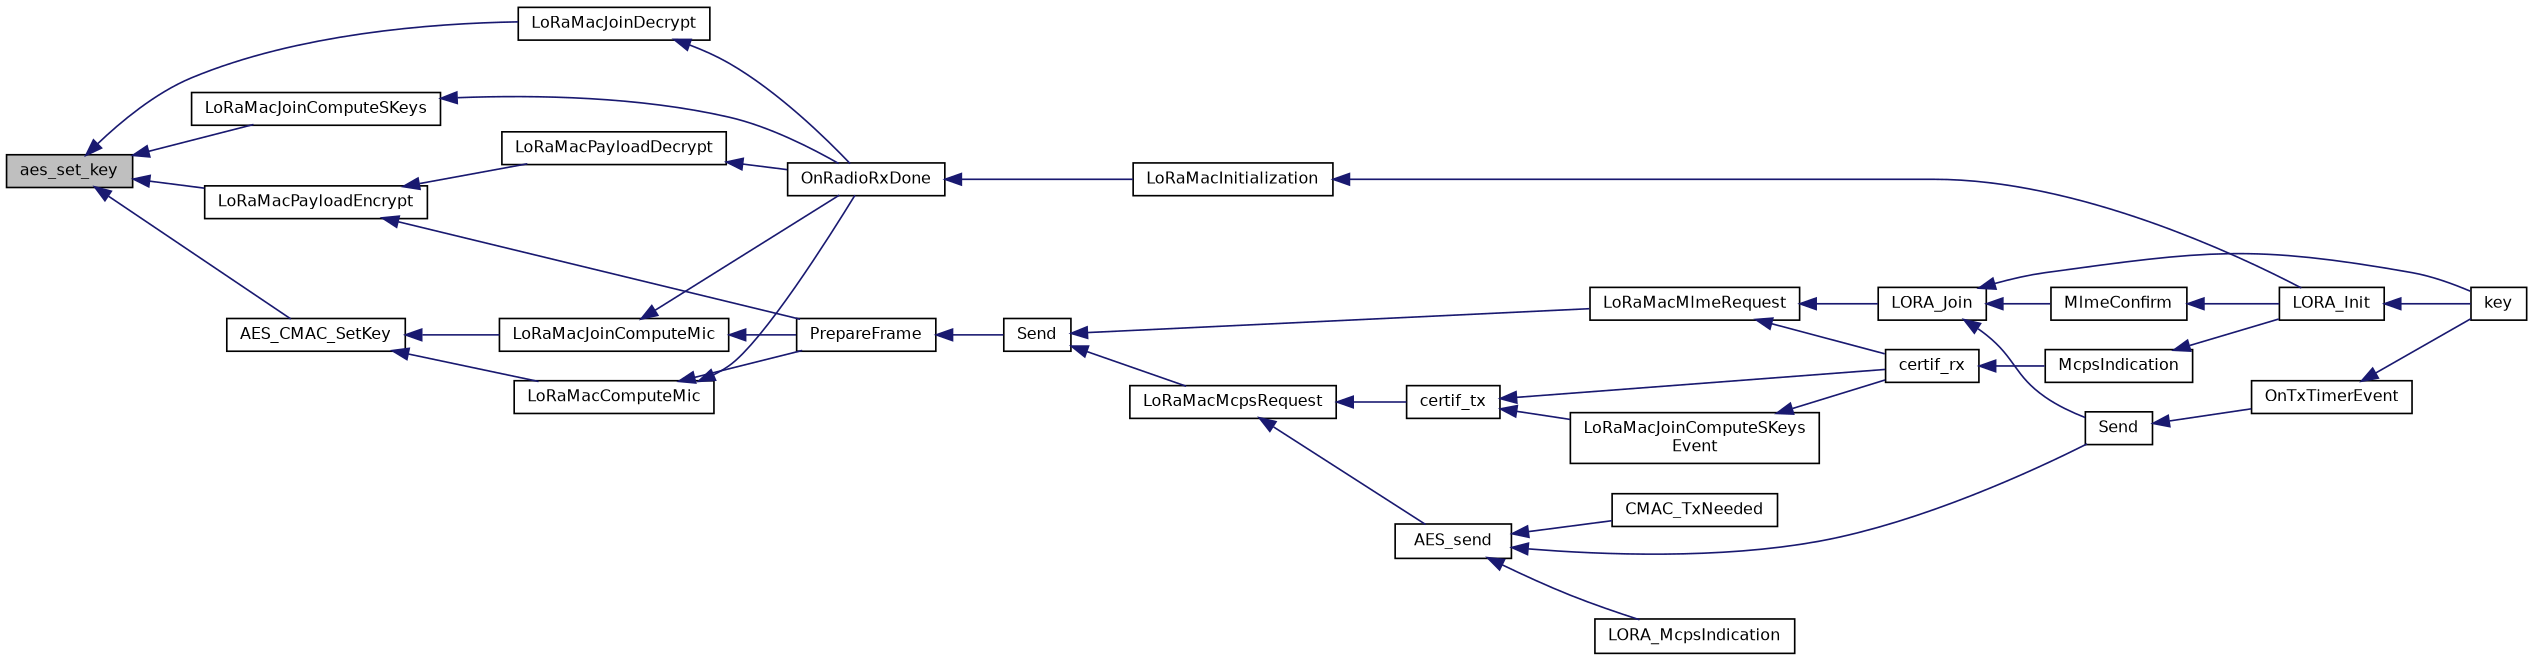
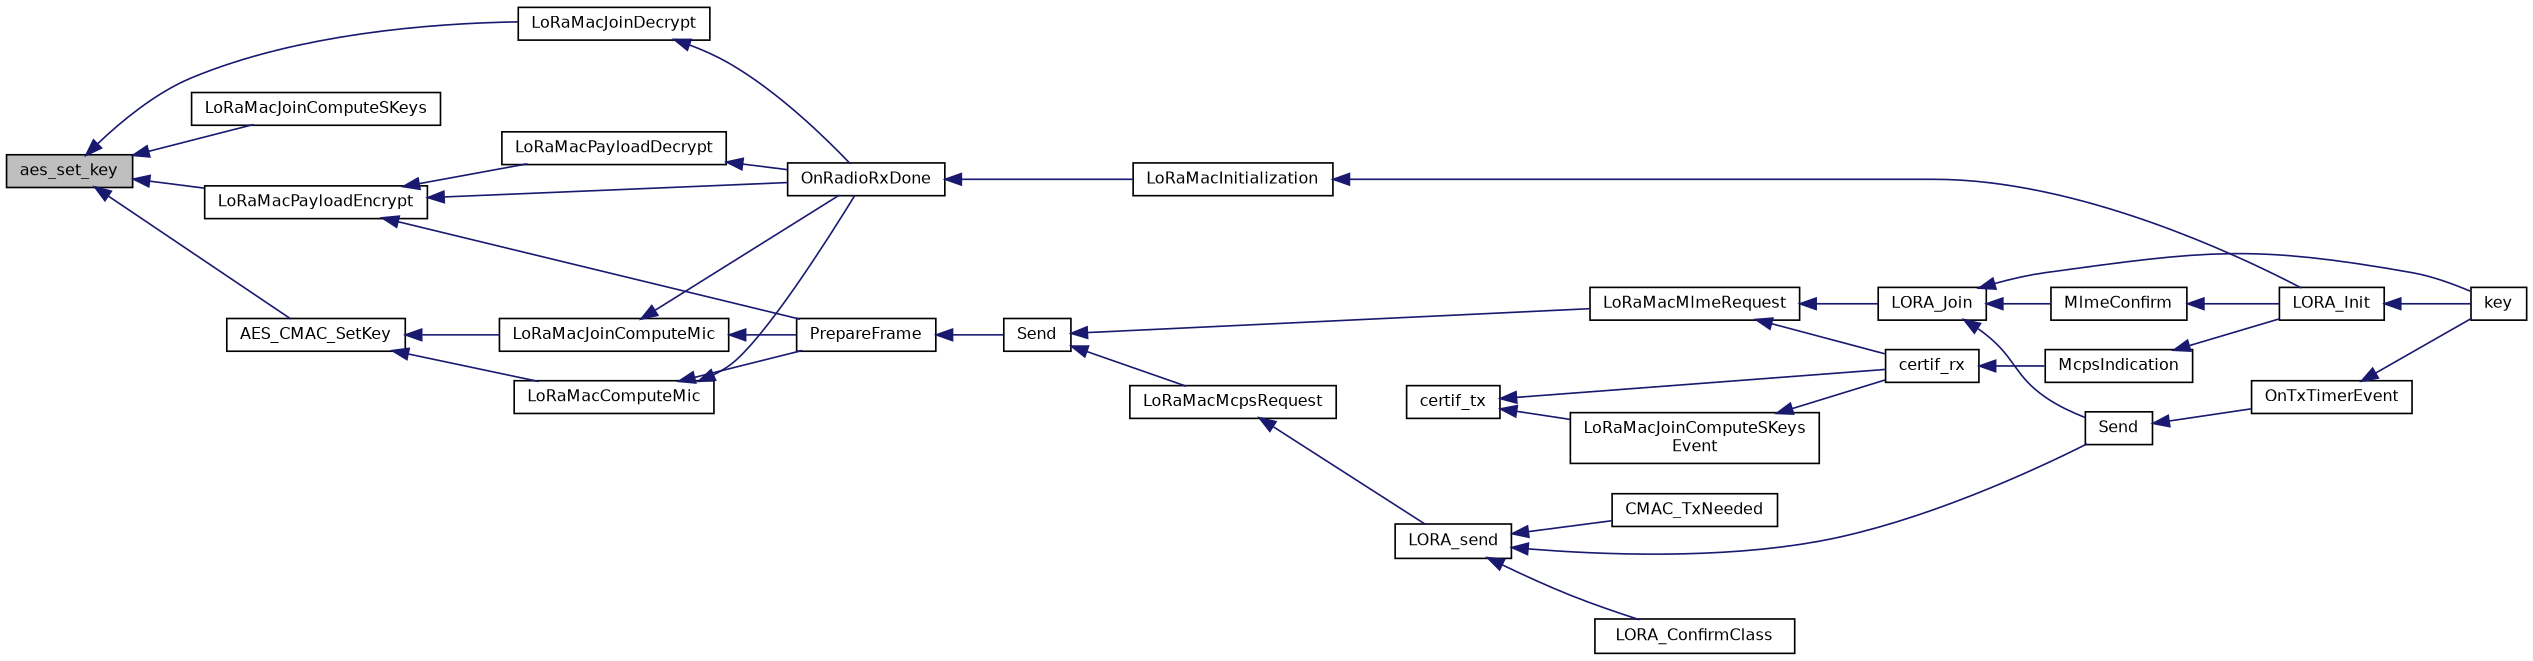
edge "OnRadioRxDone" -> "LoRaMacJoinComputeSKeys": now "OnRadioRxDone" -> "LoRaMacPayloadEncrypt"
edge "certif_tx" -> "LoRaMacMcpsRequest": removed
node "AES_send": label "AES_send" -> "LORA_send"
node "LORA_McpsIndication": label "LORA_McpsIndication" -> "LORA_ConfirmClass"
